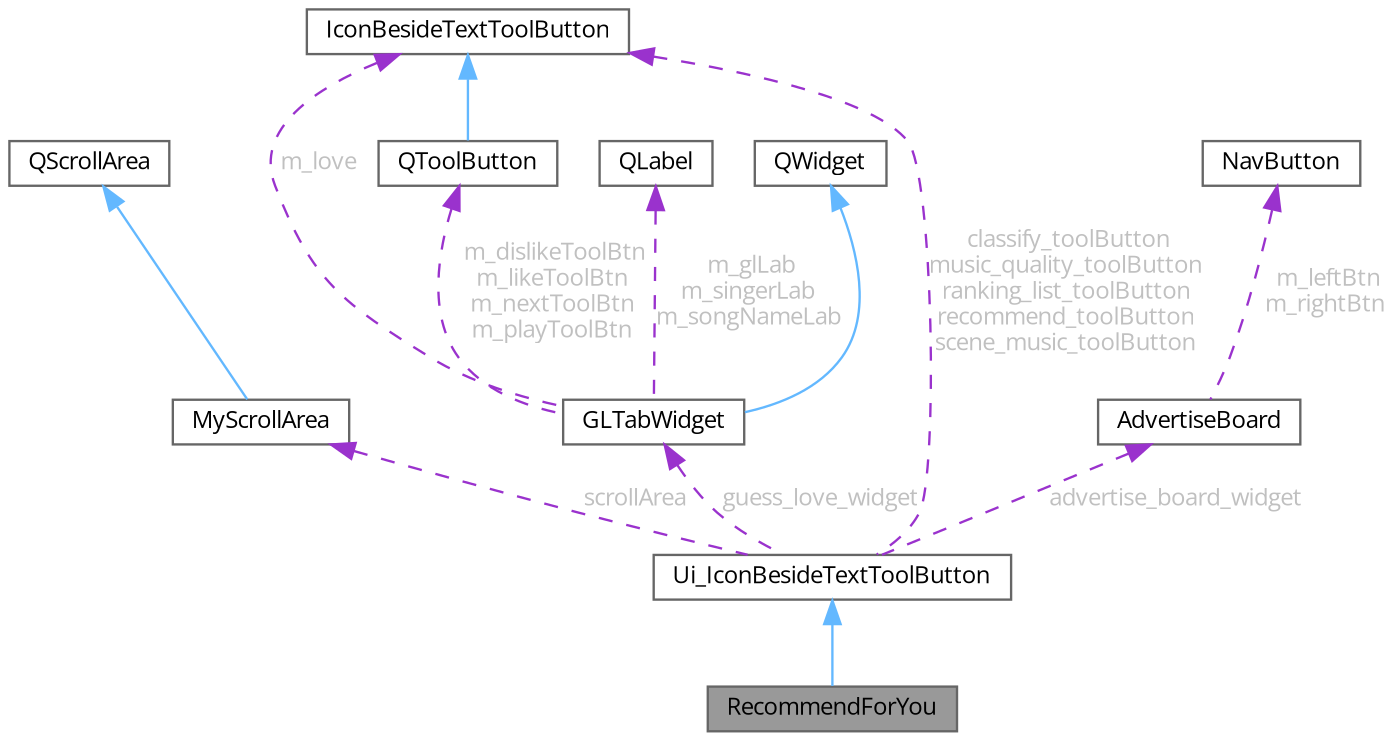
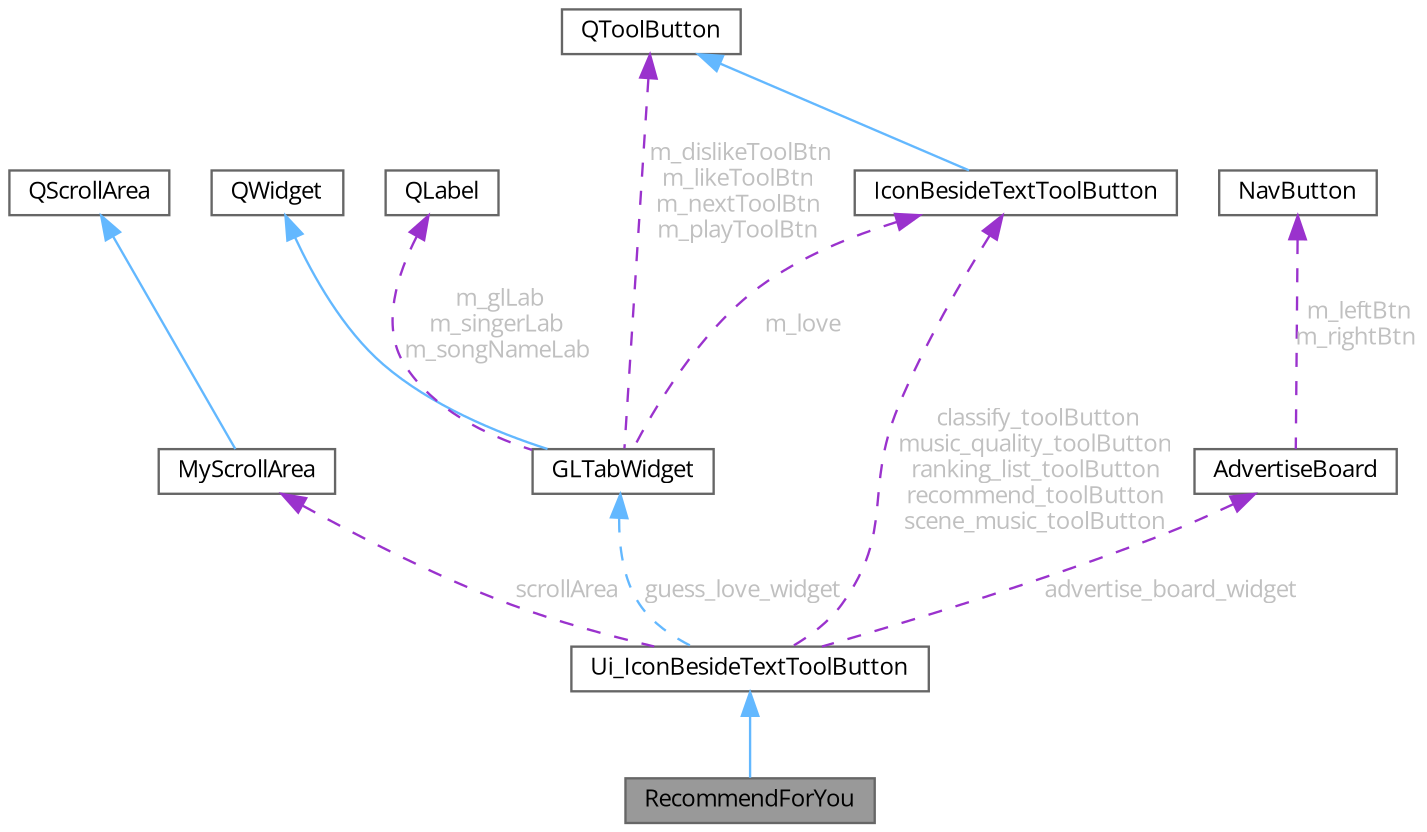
edge "QToolButton" -> "IconBesideTextToolButton": reversed
edge "Ui_IconBesideTextToolButton" -> "GLTabWidget": color darkorchid3 -> steelblue1
